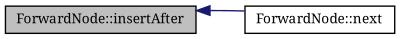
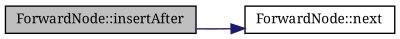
edge "ForwardNode::next" -> "ForwardNode::insertAfter": reversed
